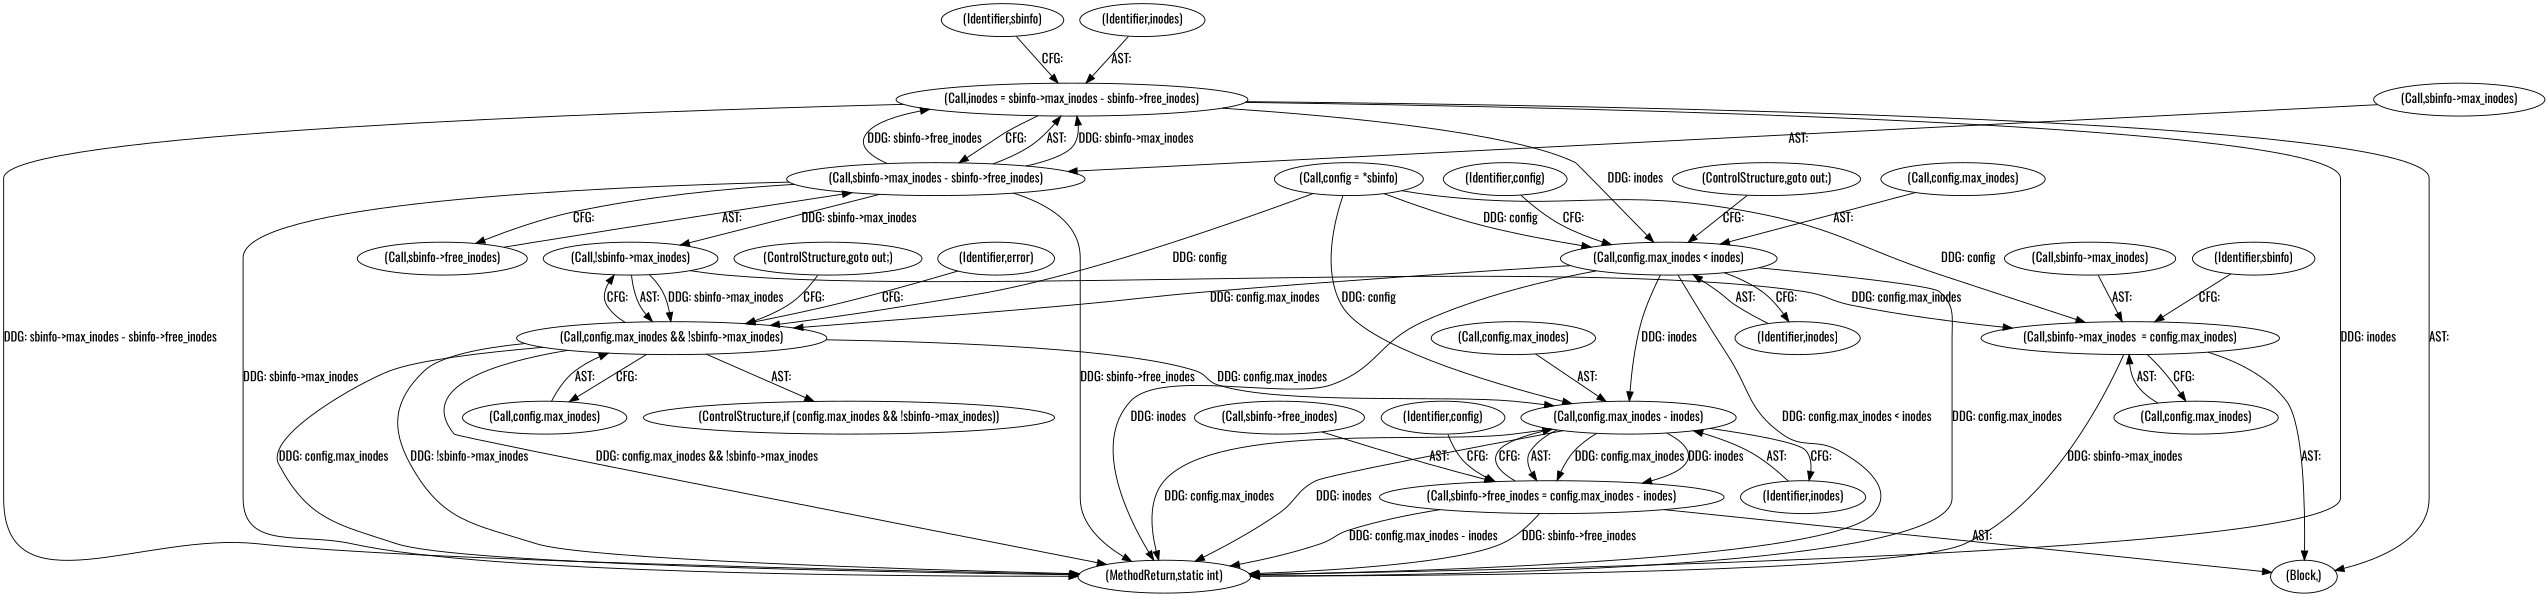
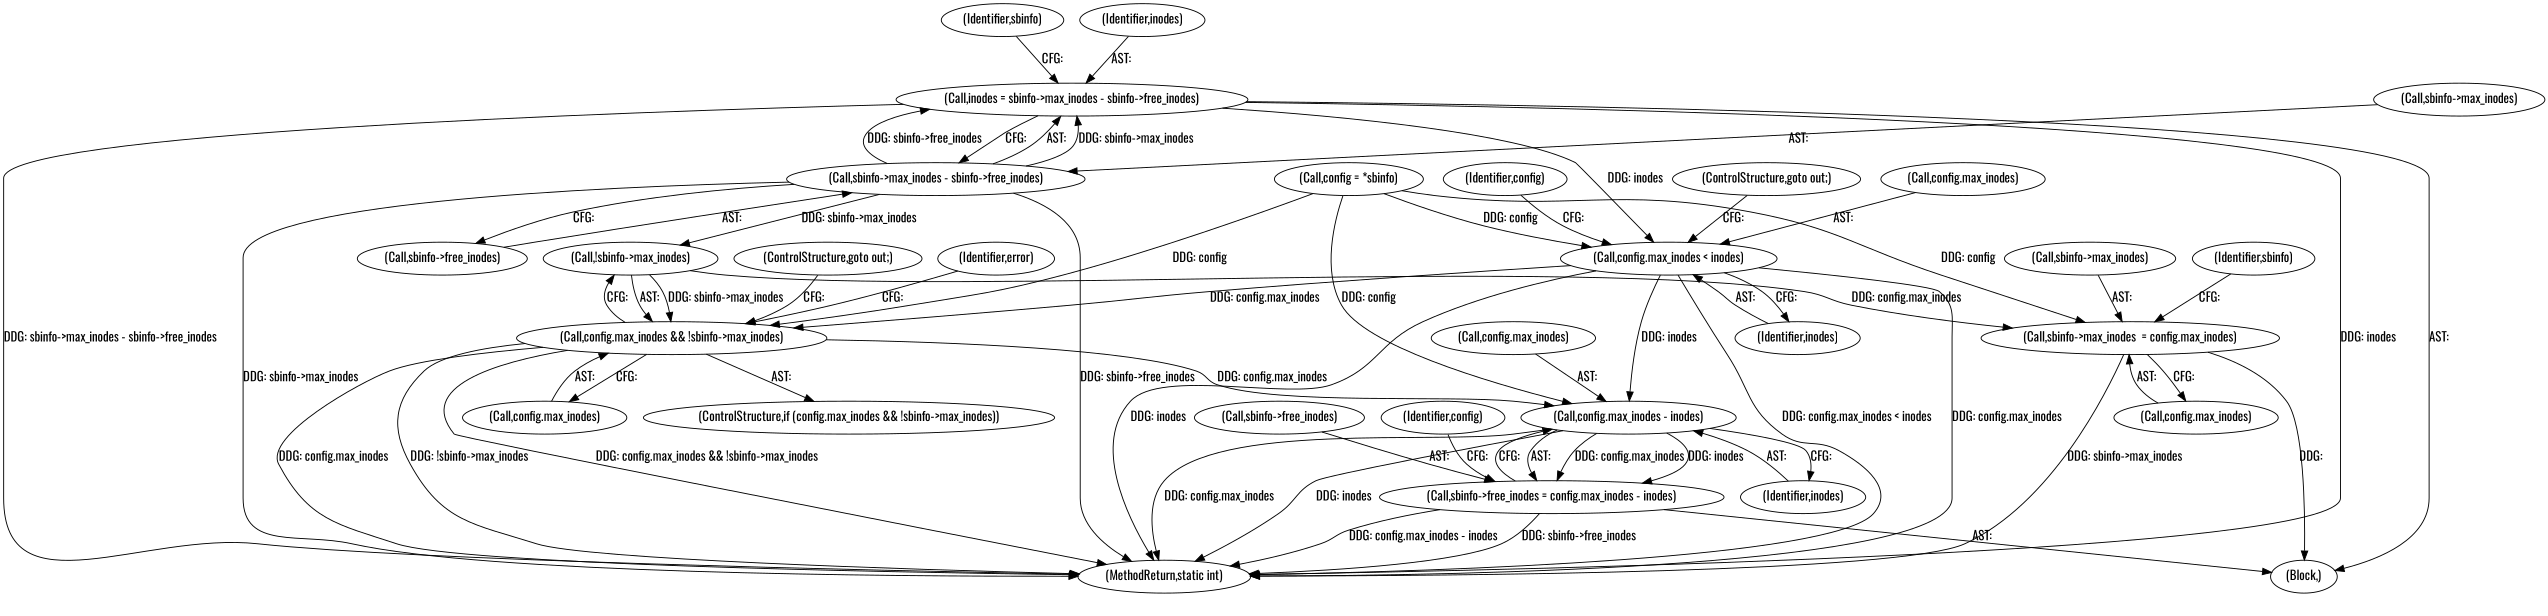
edge "(Call,sbinfo->max_inodes  = config.max_inodes)" -> "(Block,)": label "AST: " -> "DDG: "
